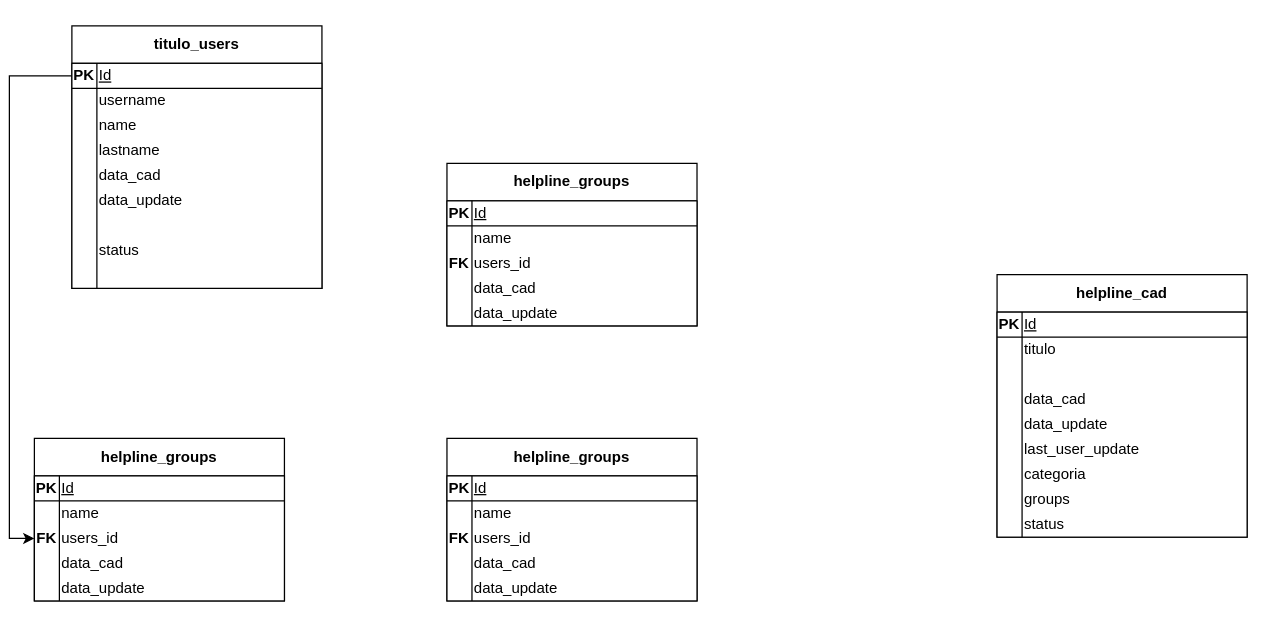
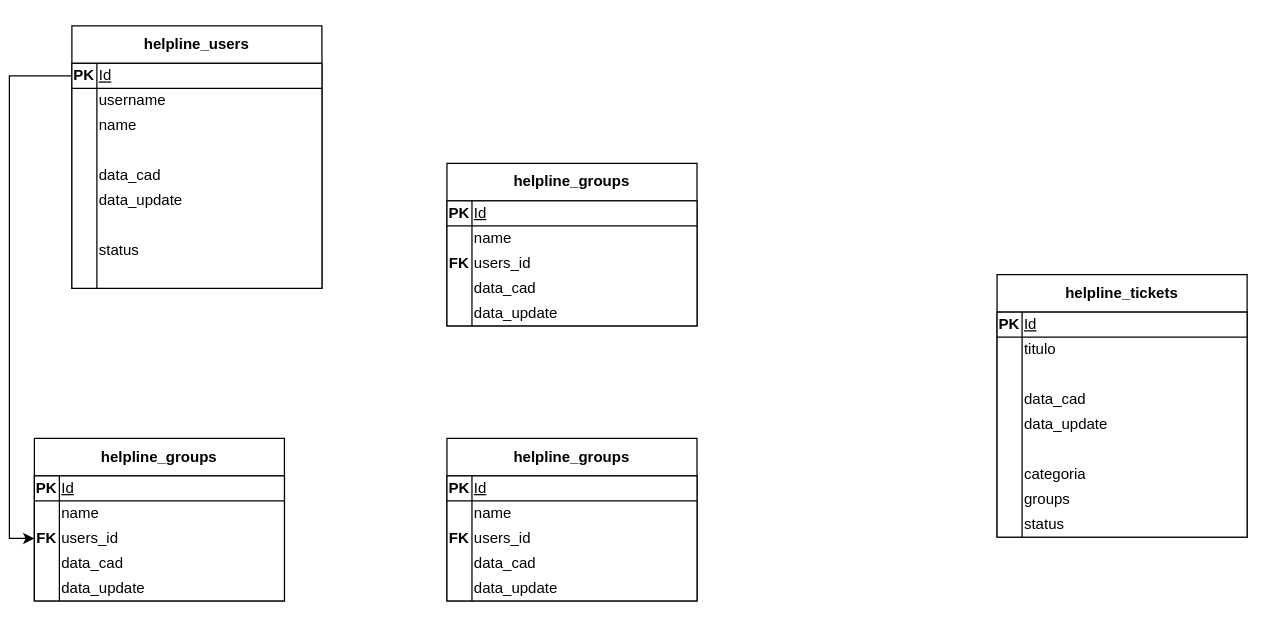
node "titulo_users": label "titulo_users" -> "helpline_users"
node "lastname": removed
node "helpline_cad": label "helpline_cad" -> "helpline_tickets"
node "last_user_update": removed
